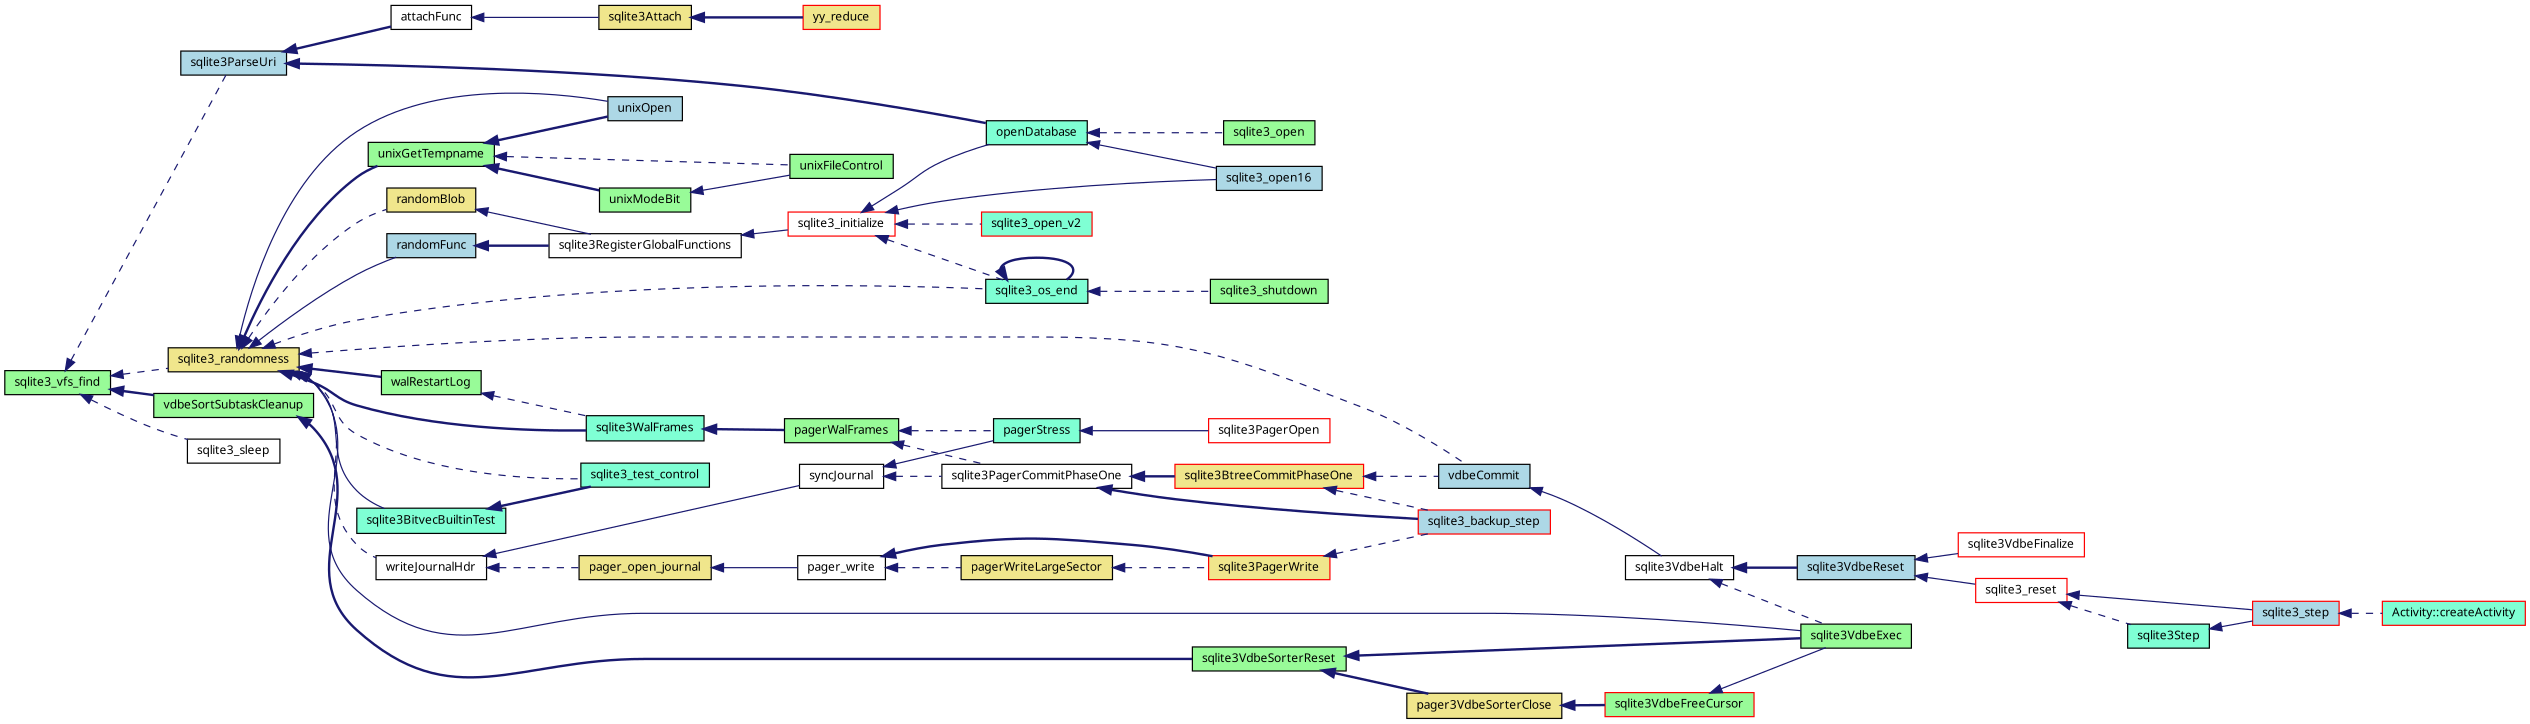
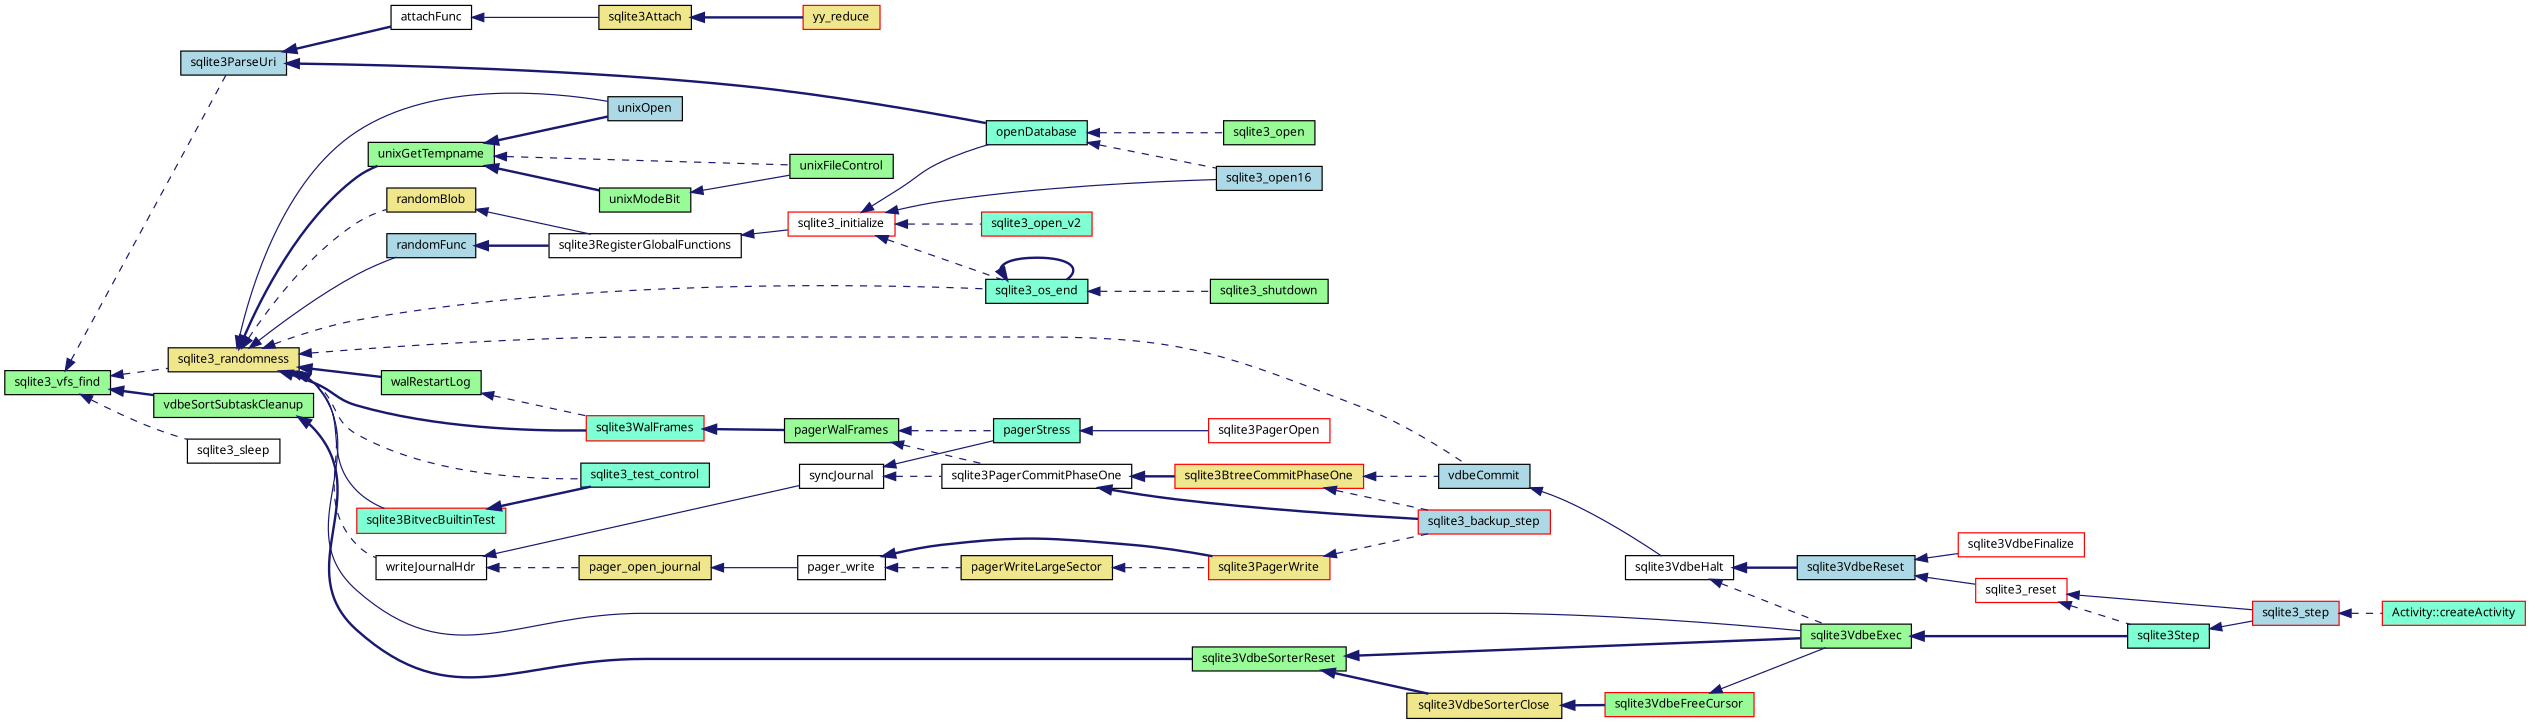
edge "sqlite3_open16" -> "openDatabase": style solid -> dashed
node "sqlite3WalFrames": color black -> red
node "sqlite3BitvecBuiltinTest": color black -> red
edge "sqlite3Step" -> "sqlite3VdbeExec": added
node "pager3VdbeSorterClose": label "pager3VdbeSorterClose" -> "sqlite3VdbeSorterClose"
